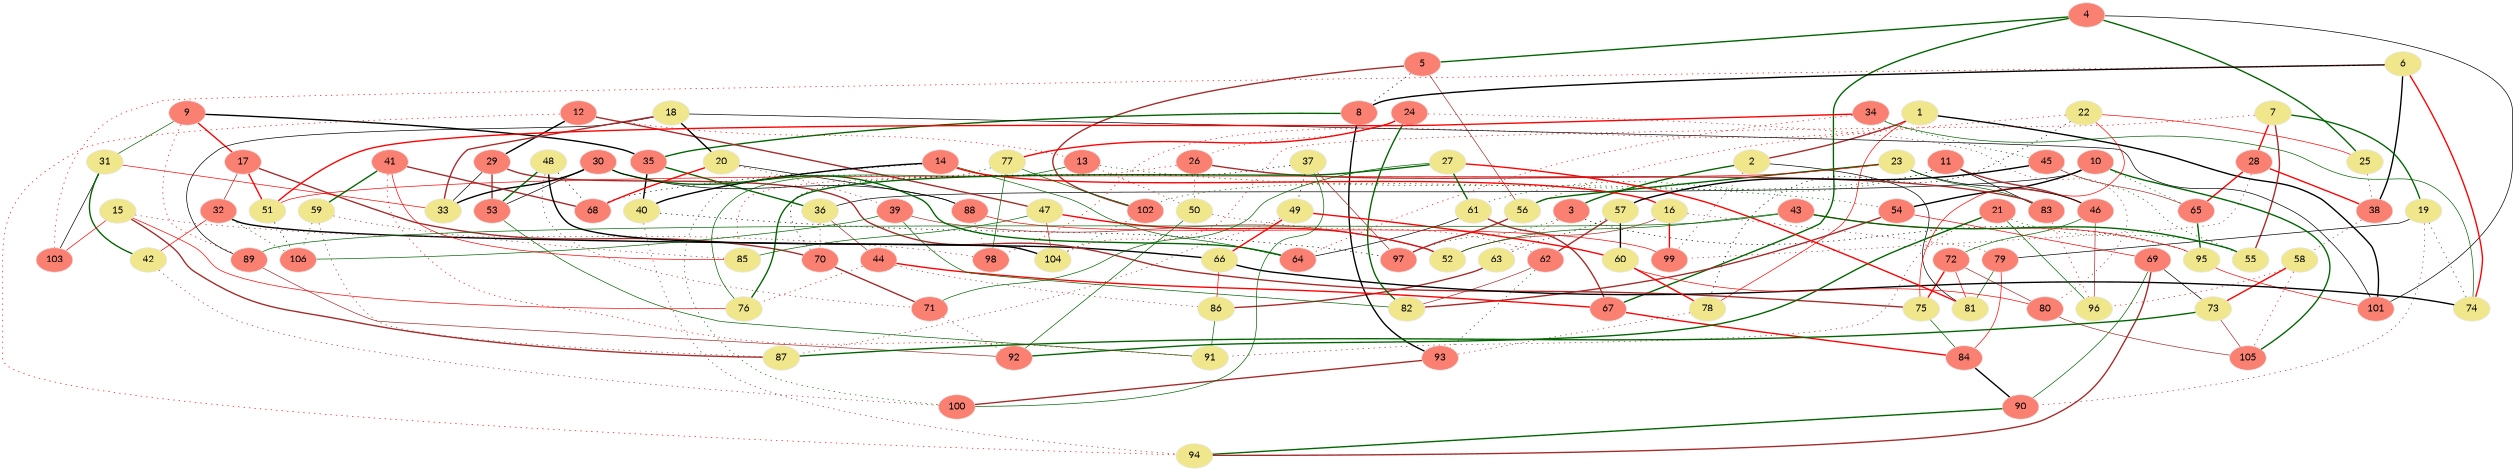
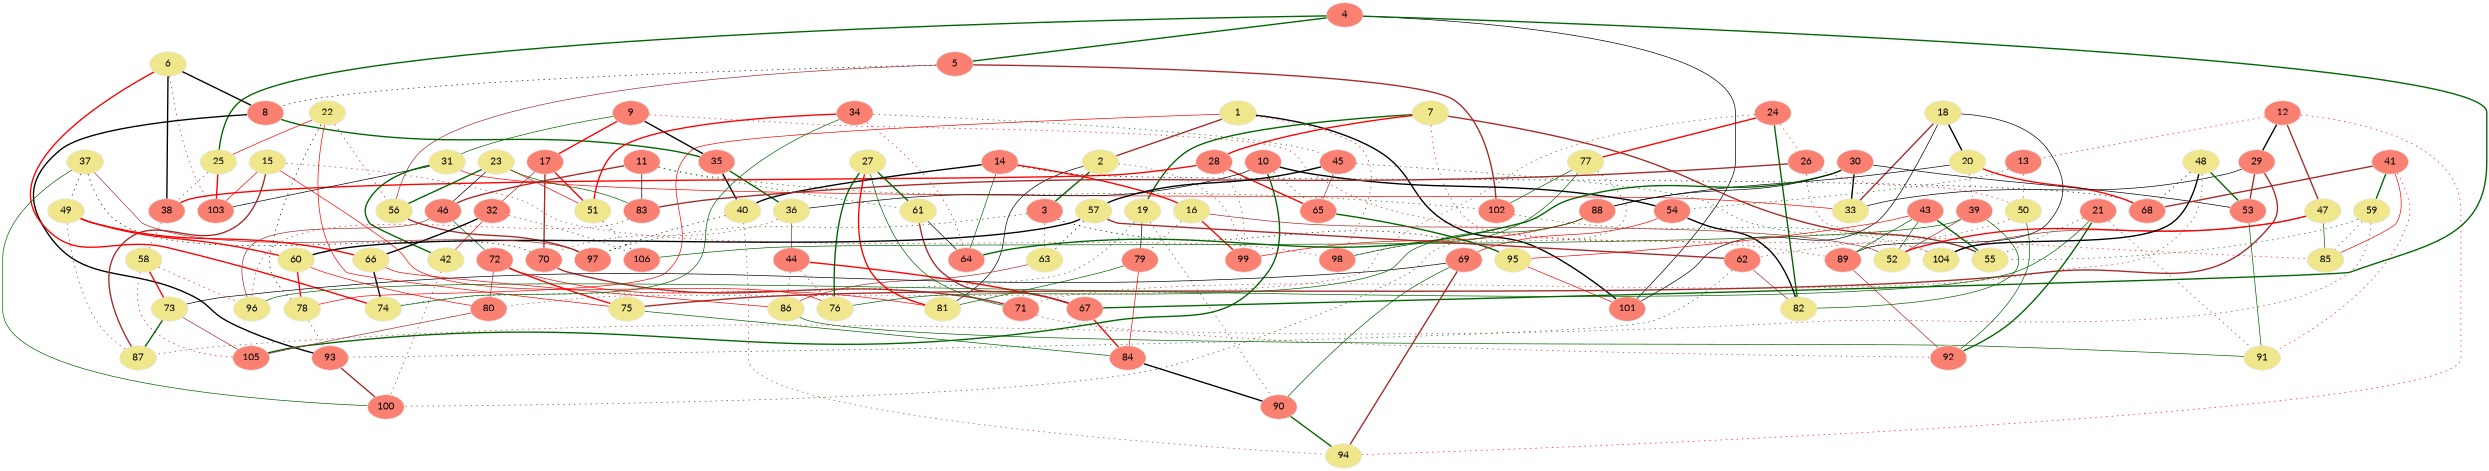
edge "25" -- "103": added
edge "13" -- "76": now "88" -- "76"
edge "59" -- "106": now "59" -- "55"
edge "54" -- "82": color brown -> black
edge "63" -- "86": style bold -> solid
